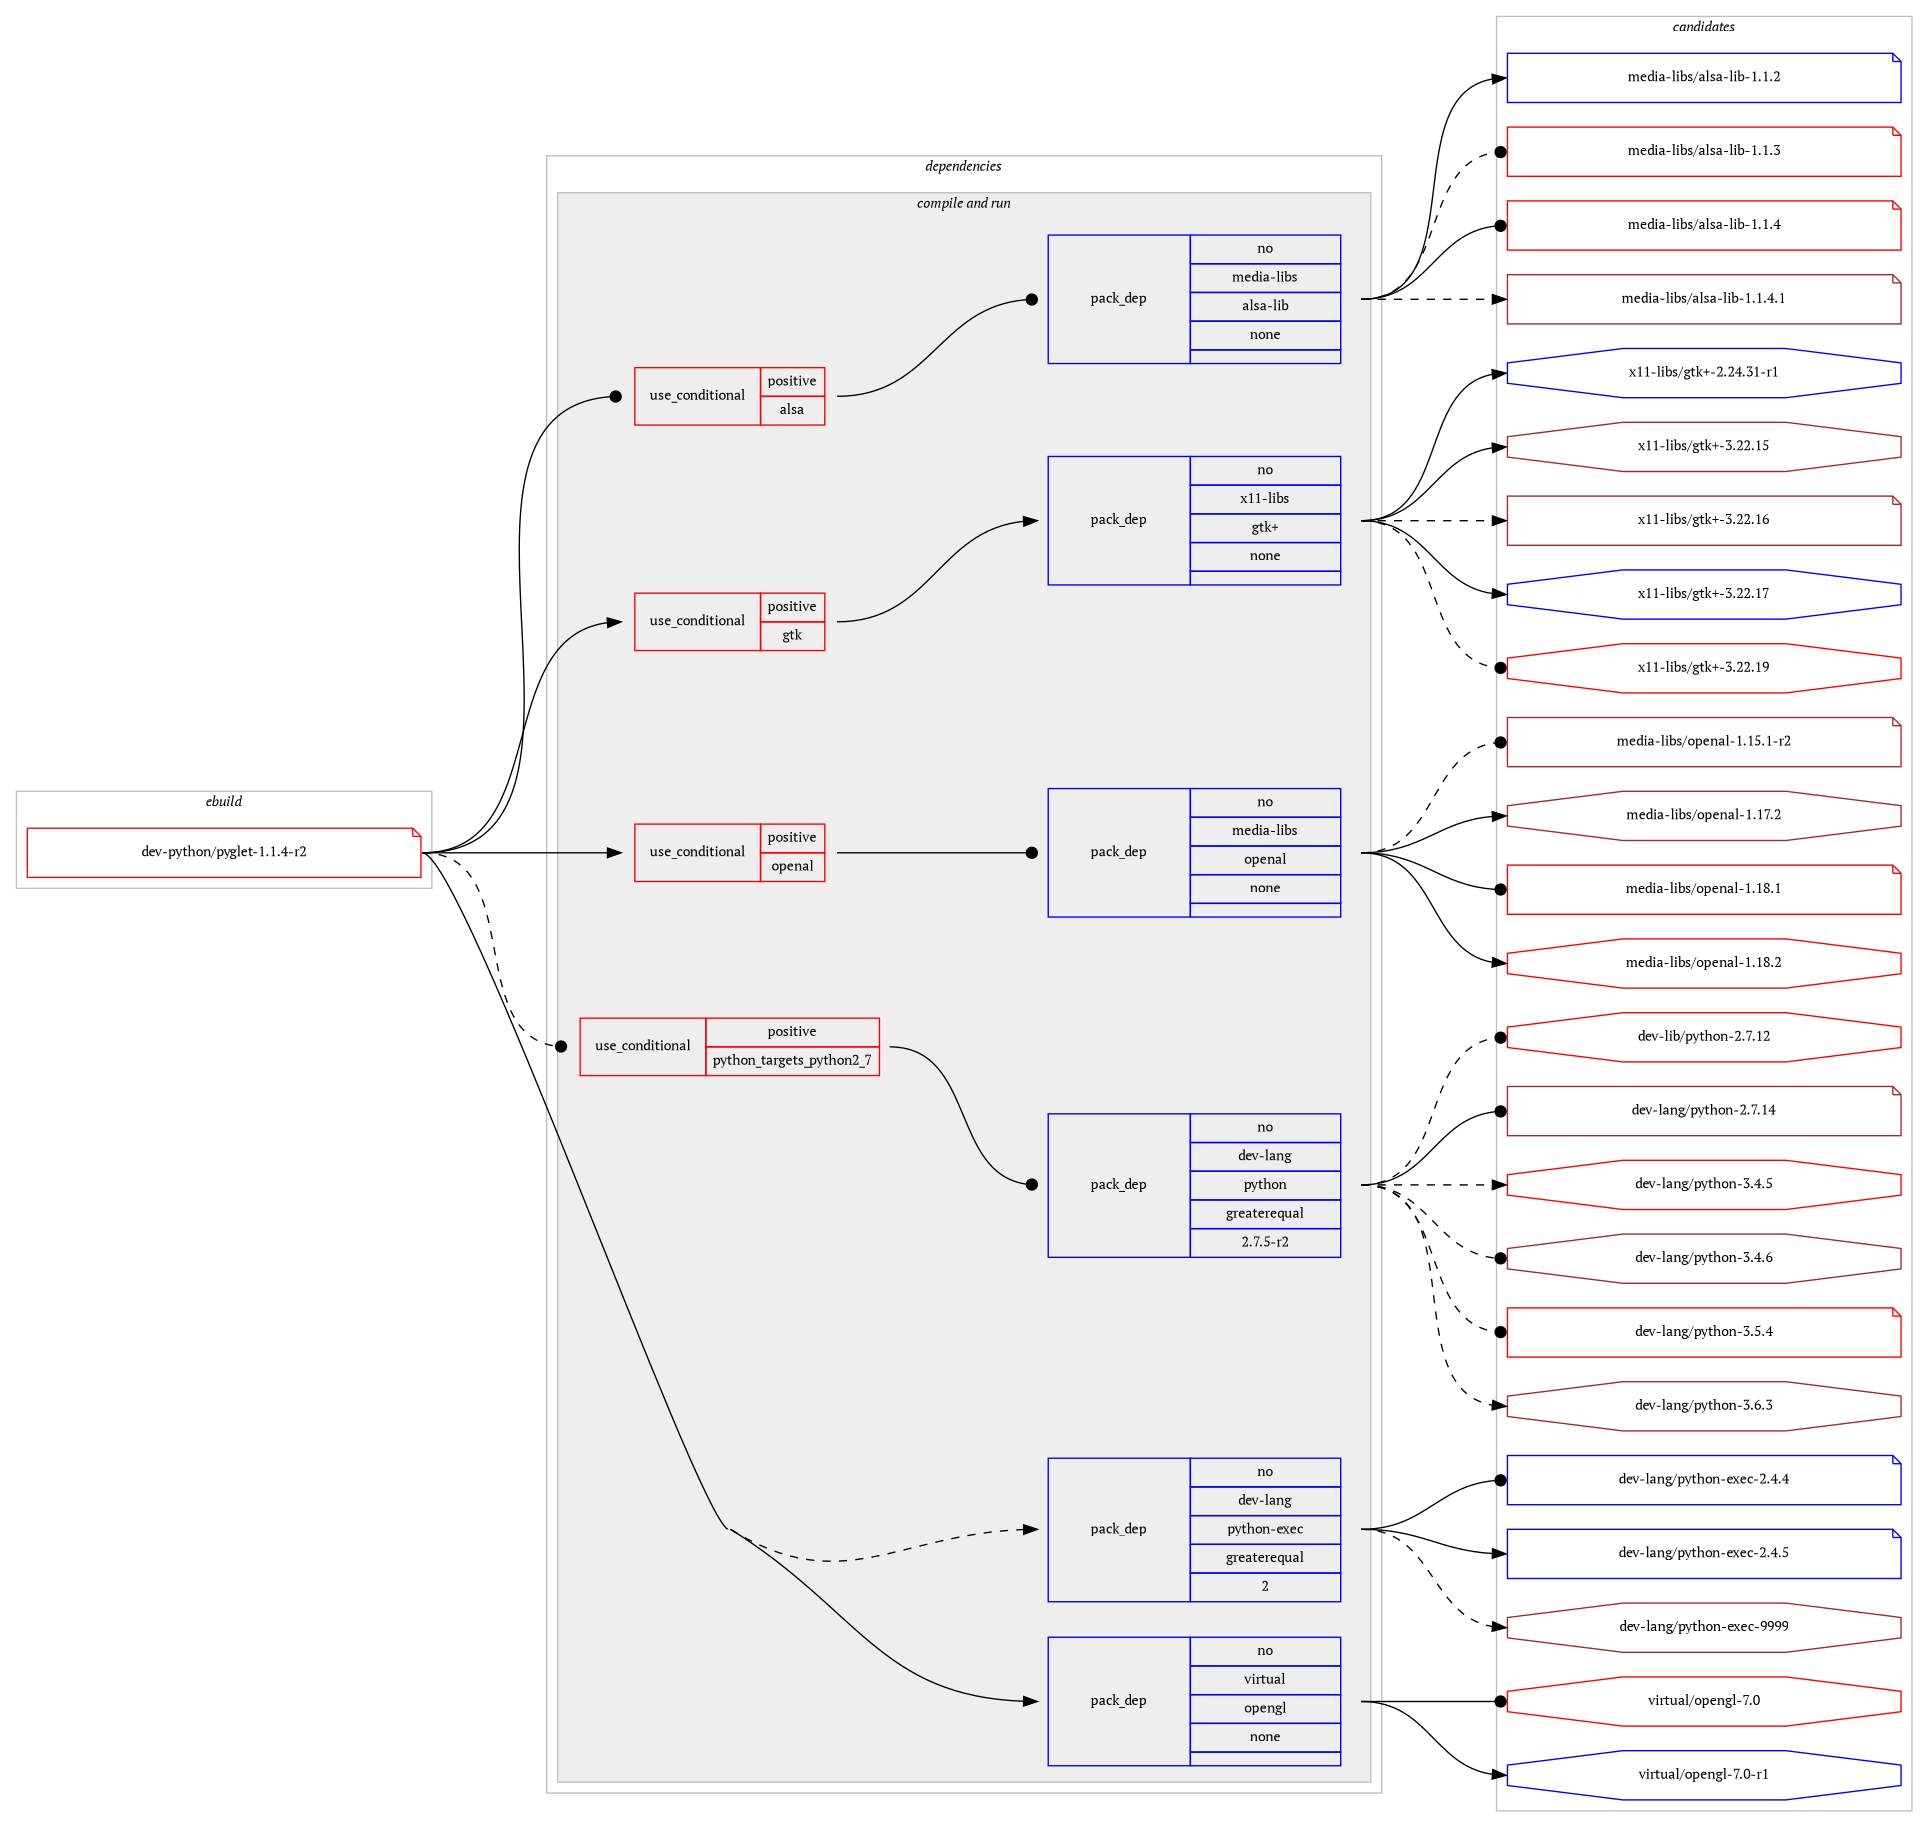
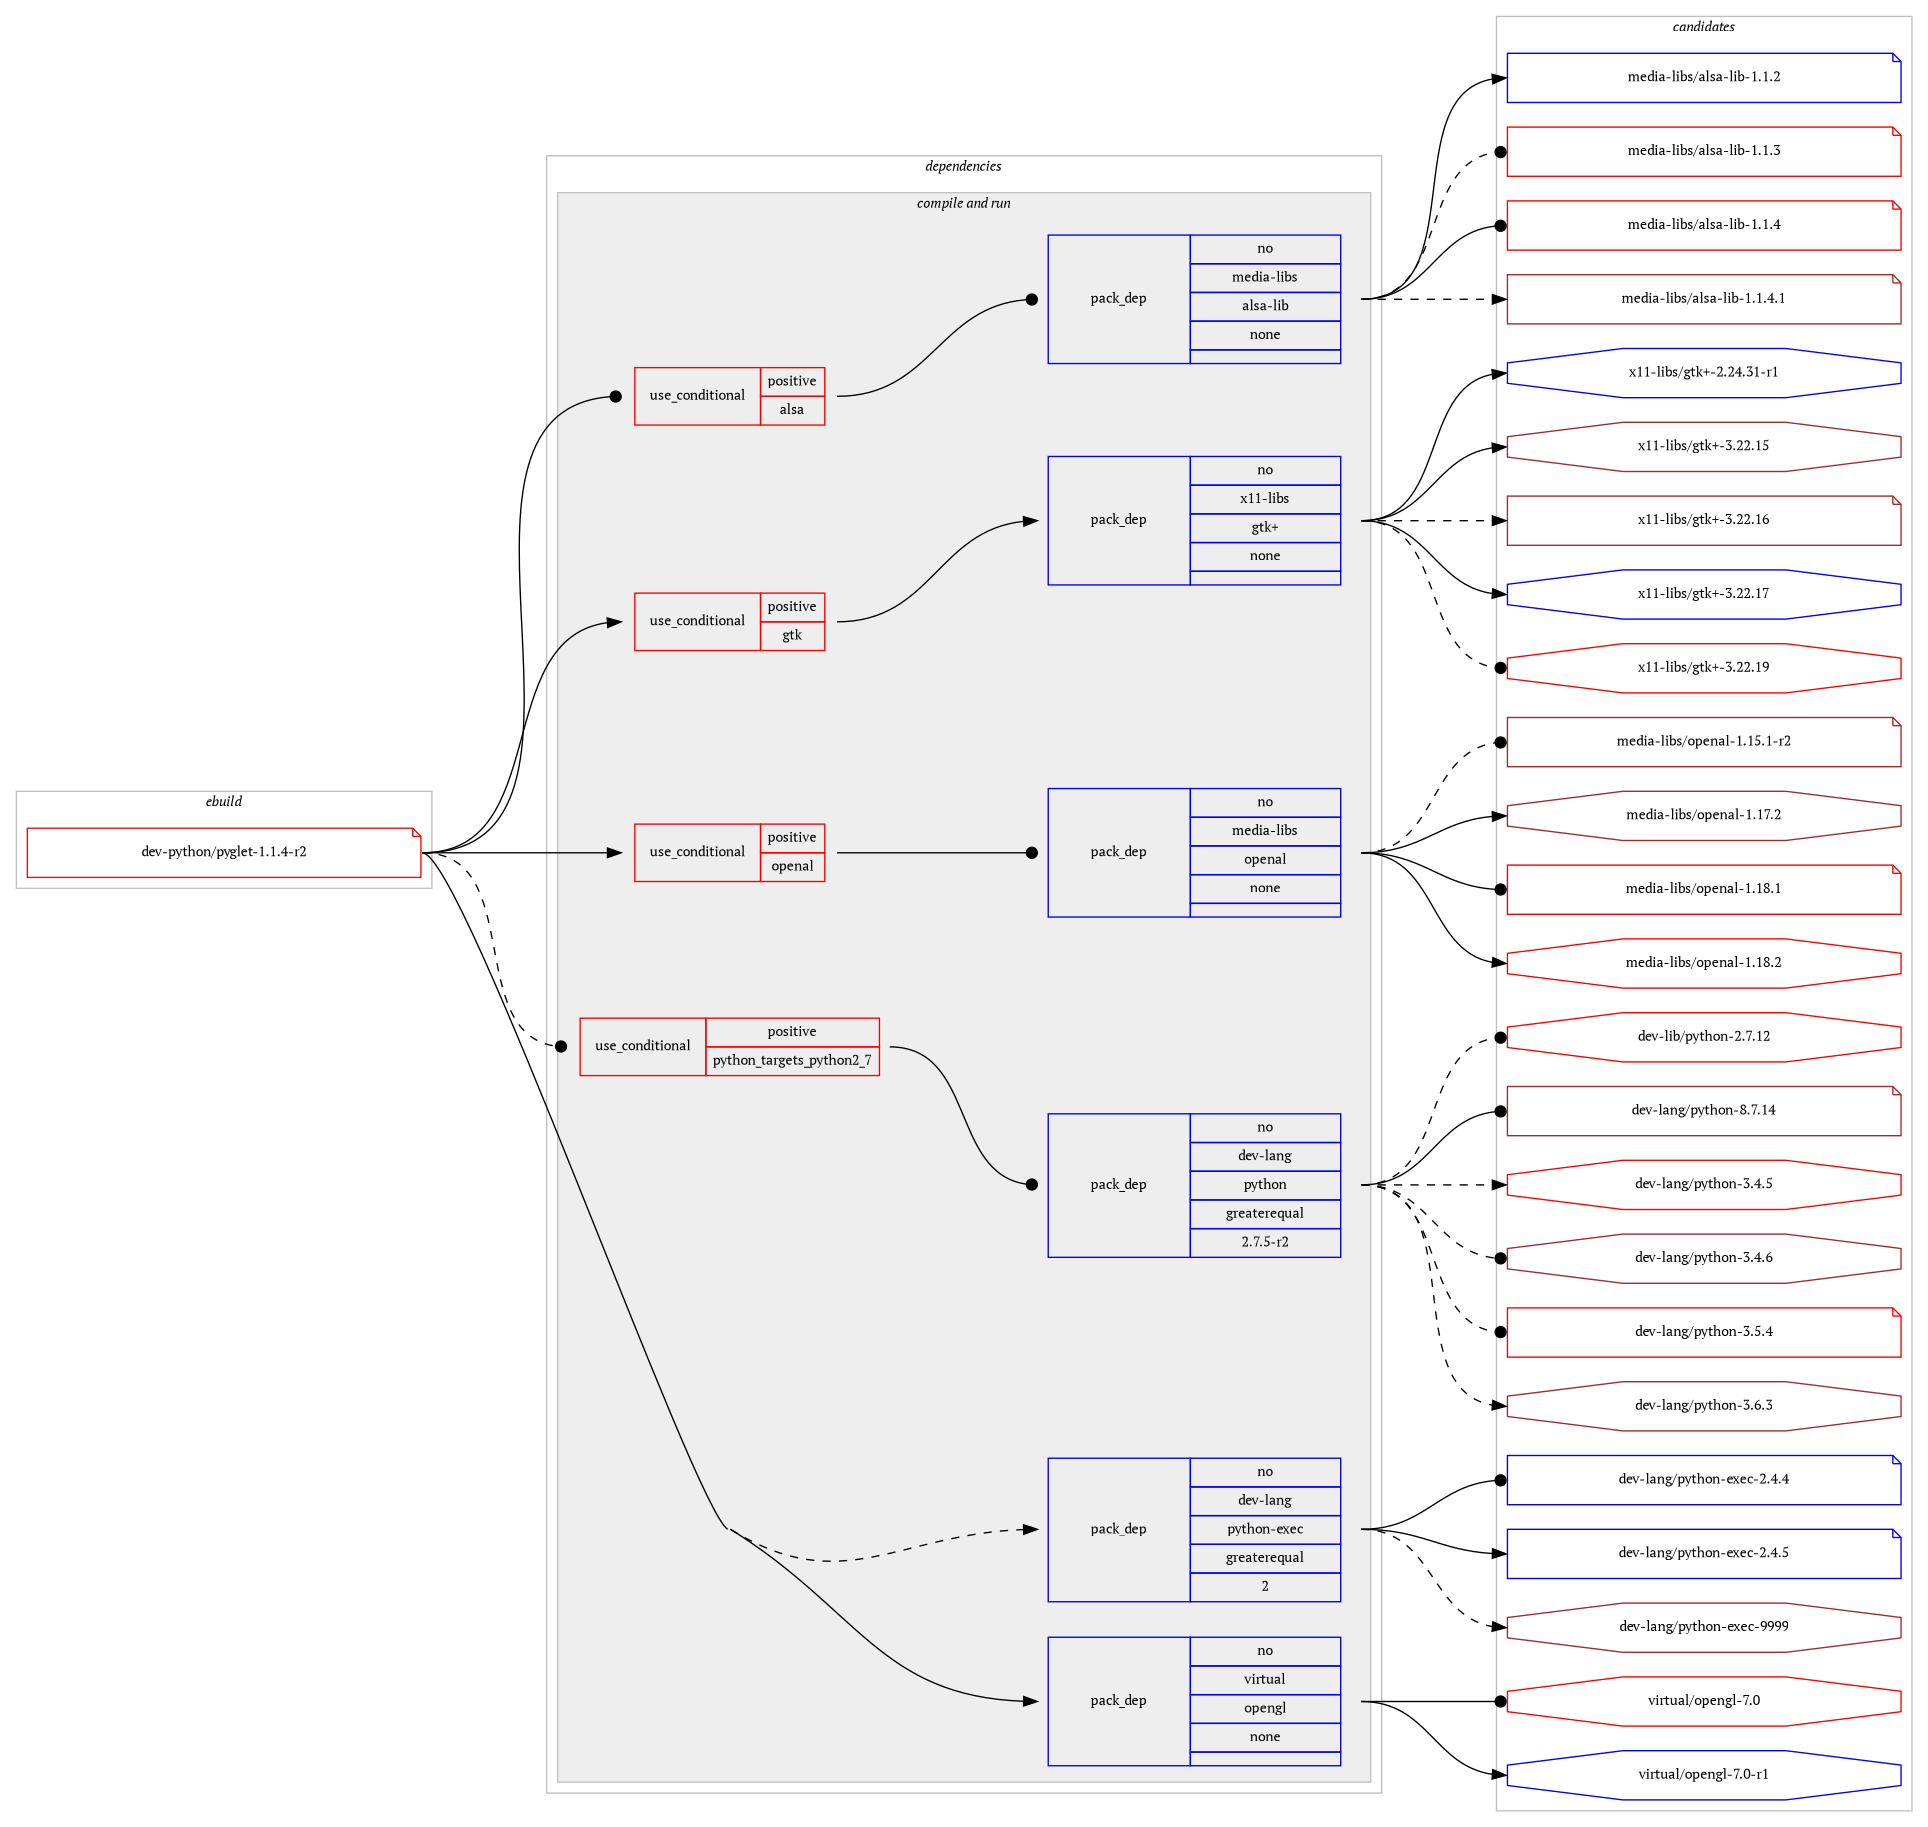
node "dev-lang/python-2.7.14": label "dev-lang/python-2.7.14" -> "dev-lang/python-8.7.14"
